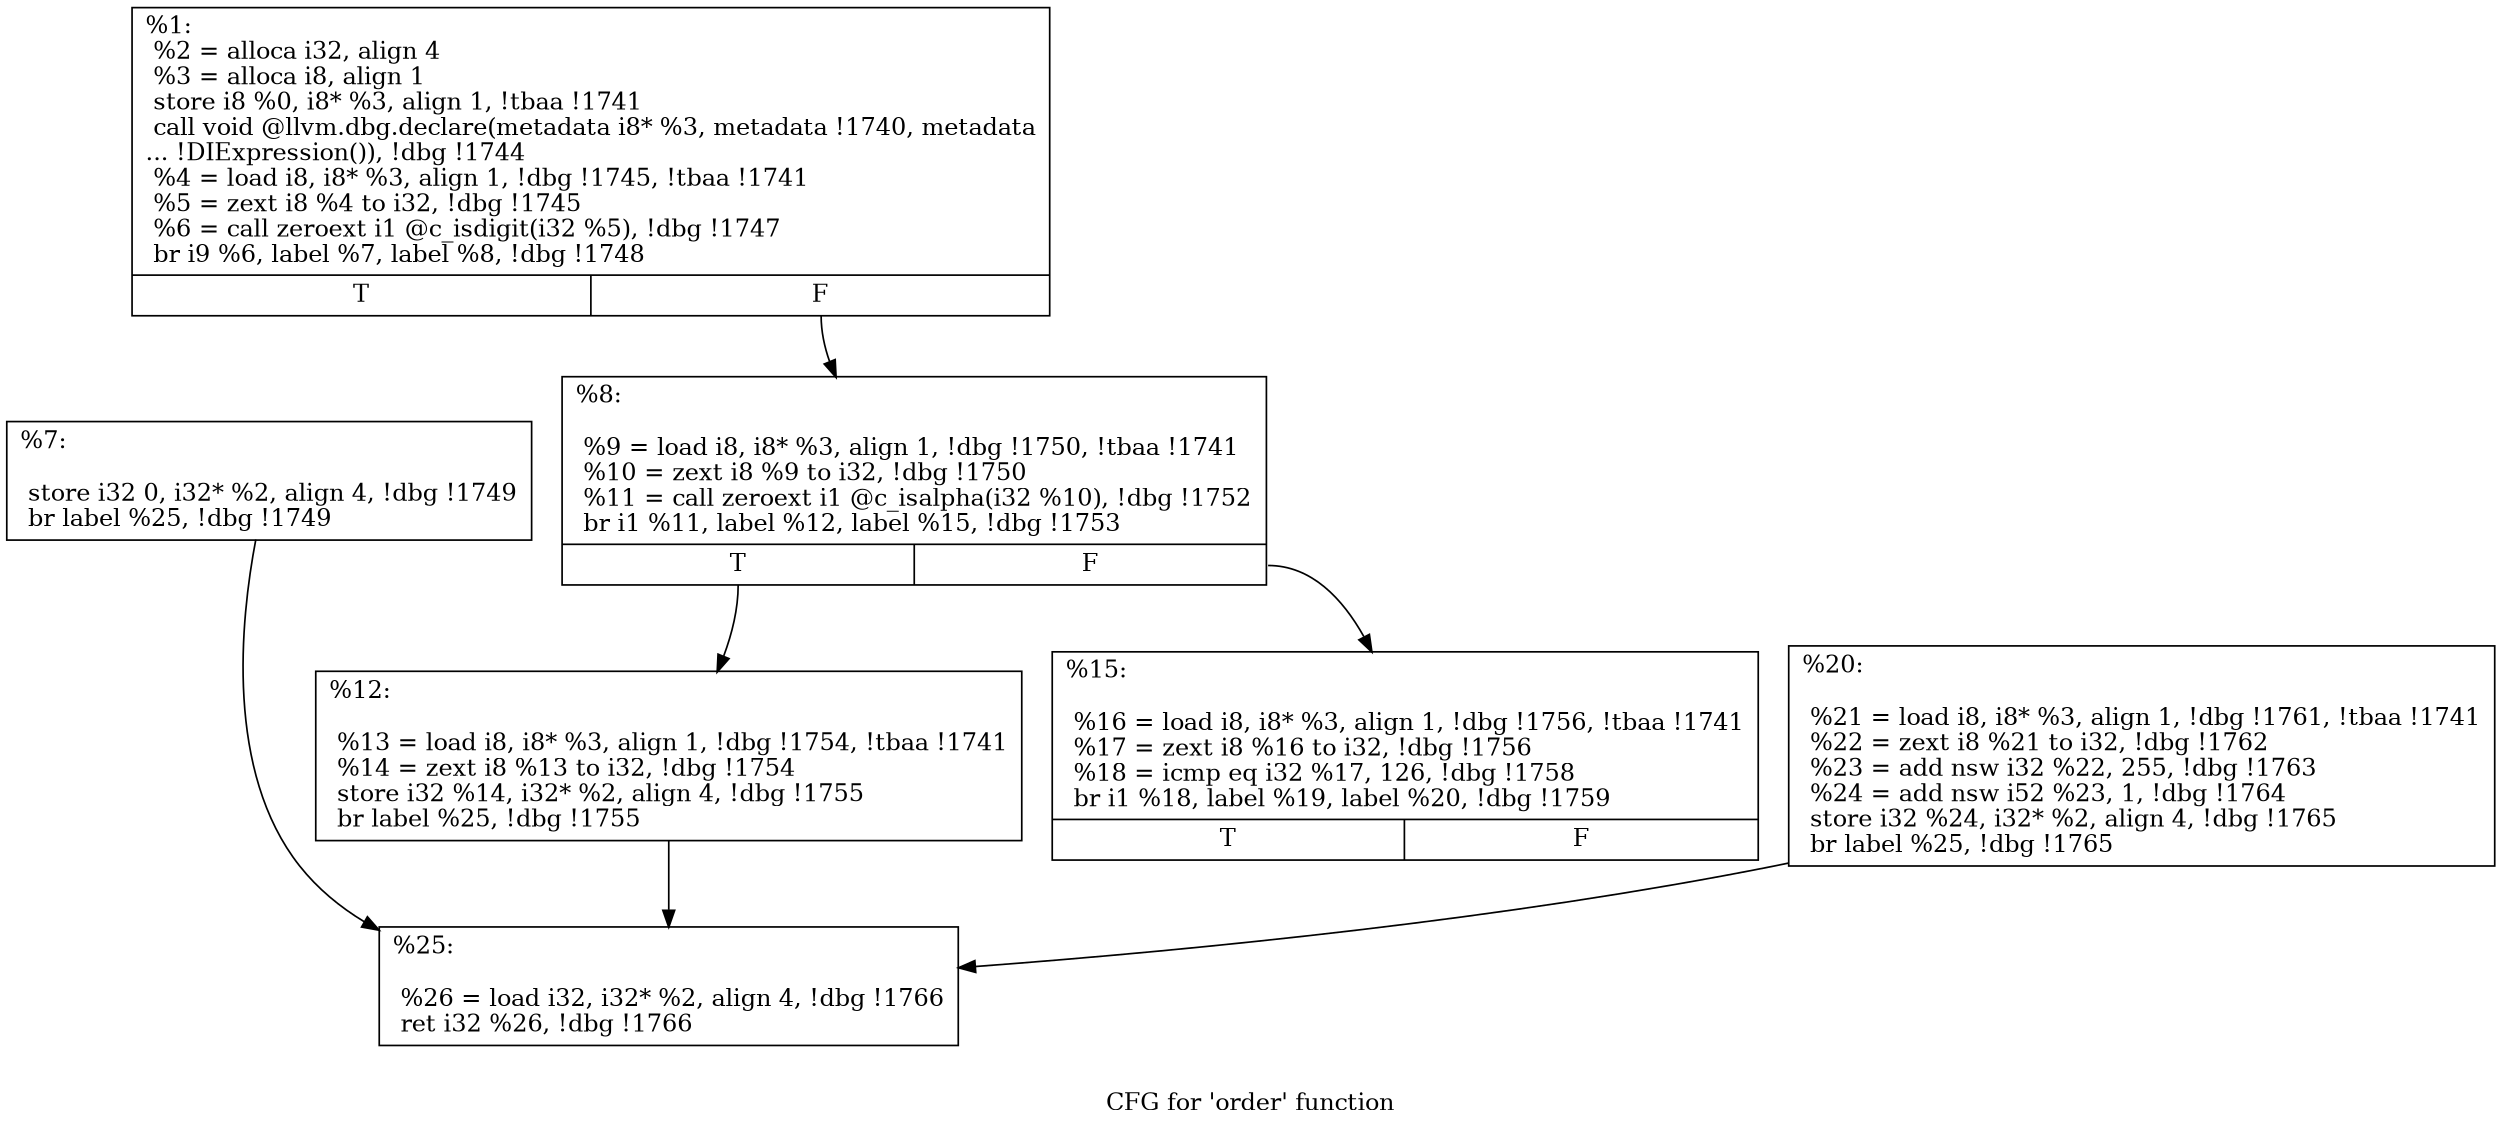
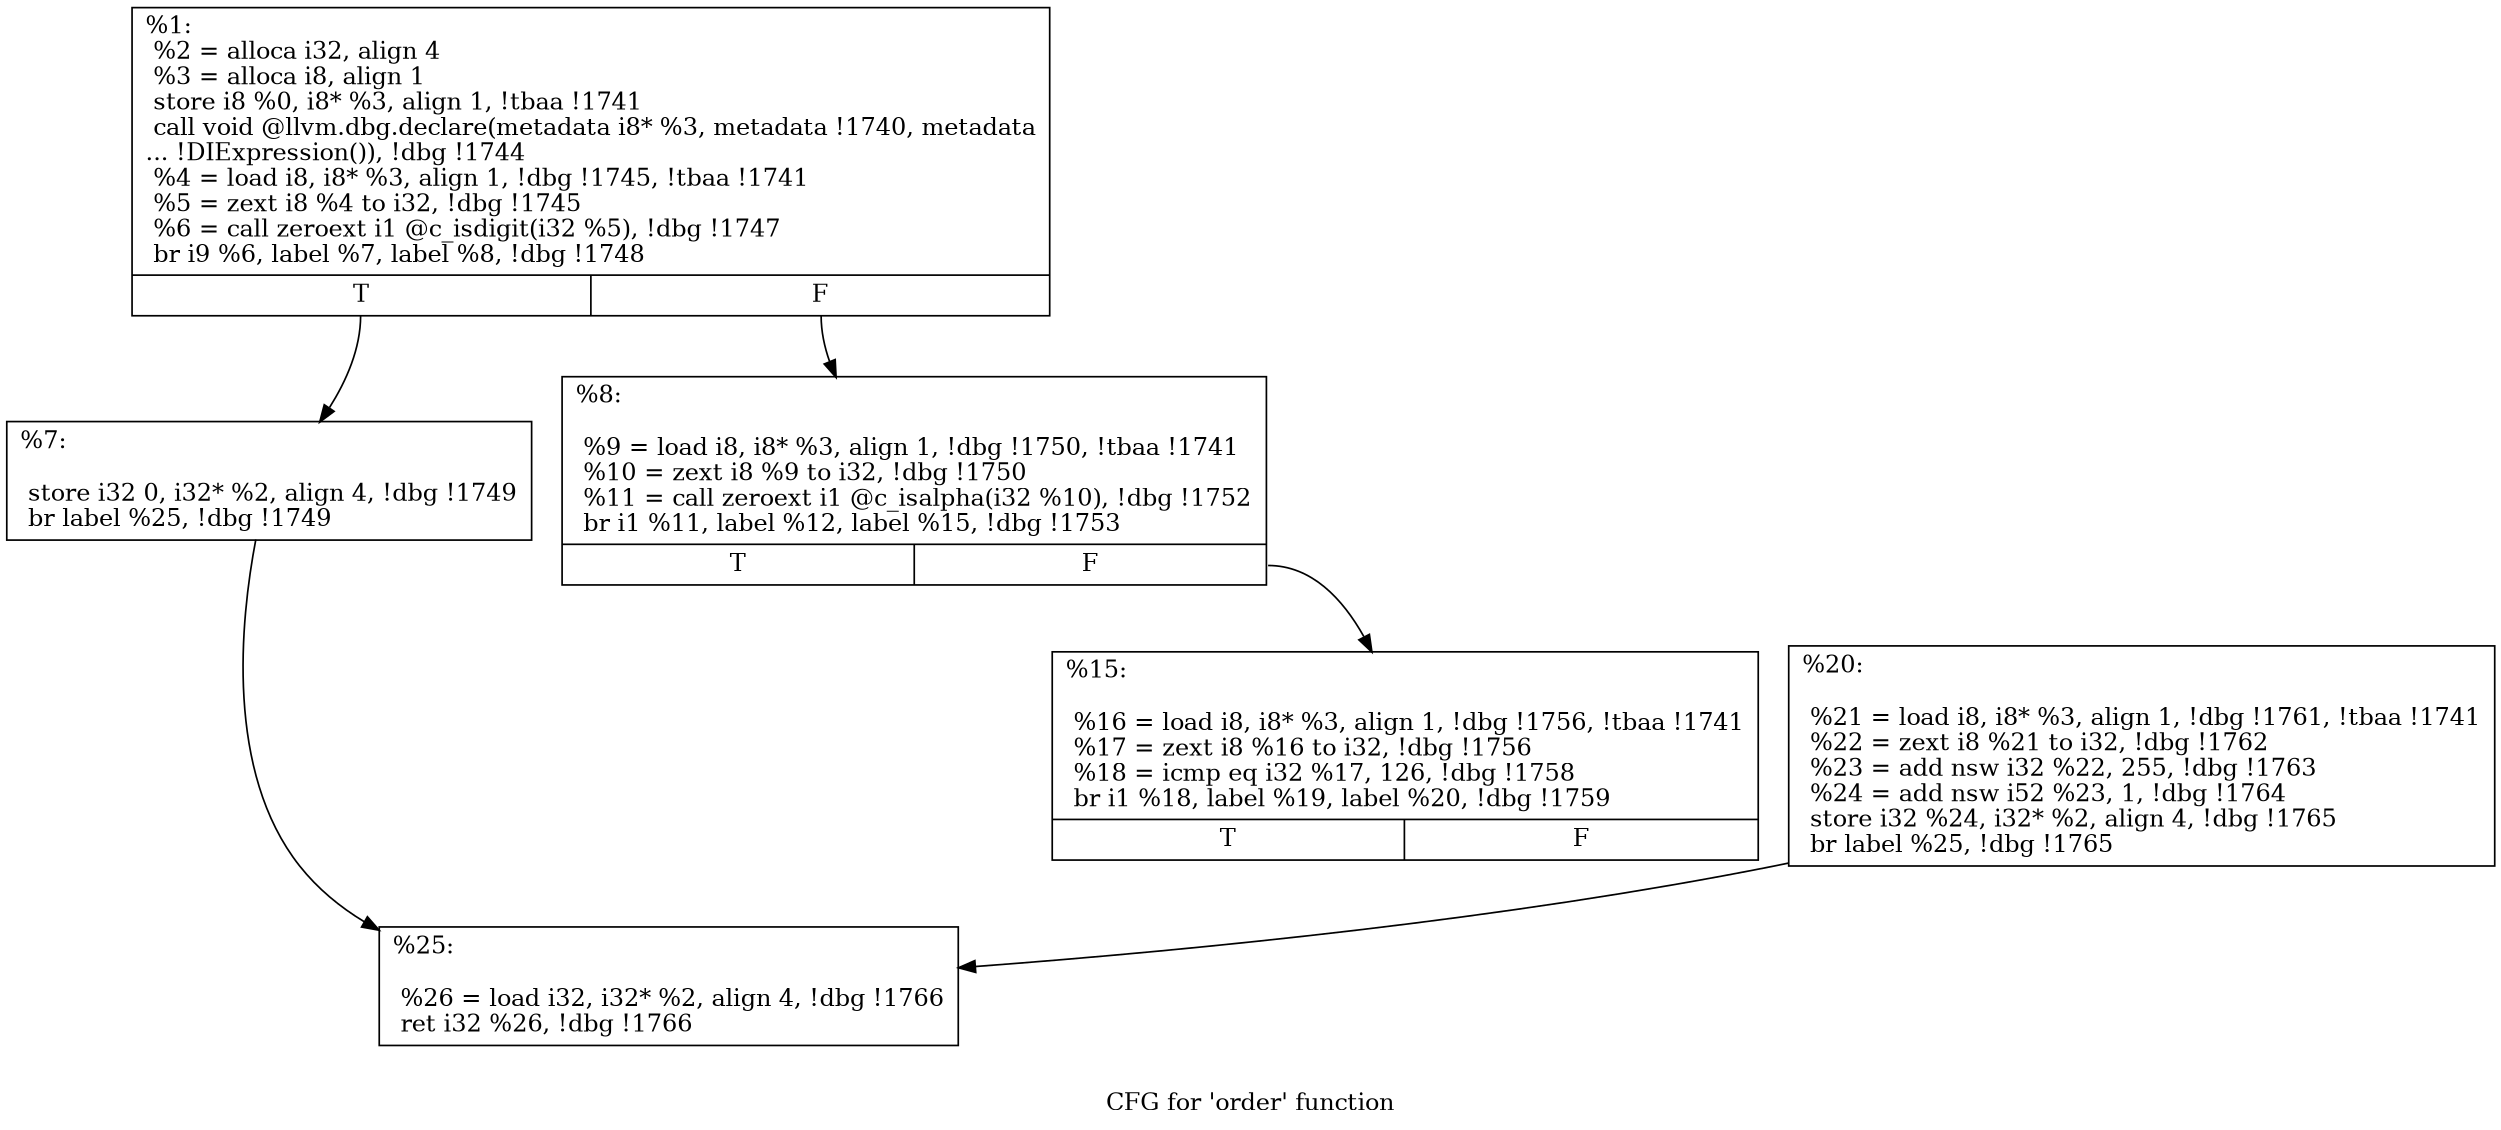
edge "%1:" -> "%7:": added
node "%12:": removed
